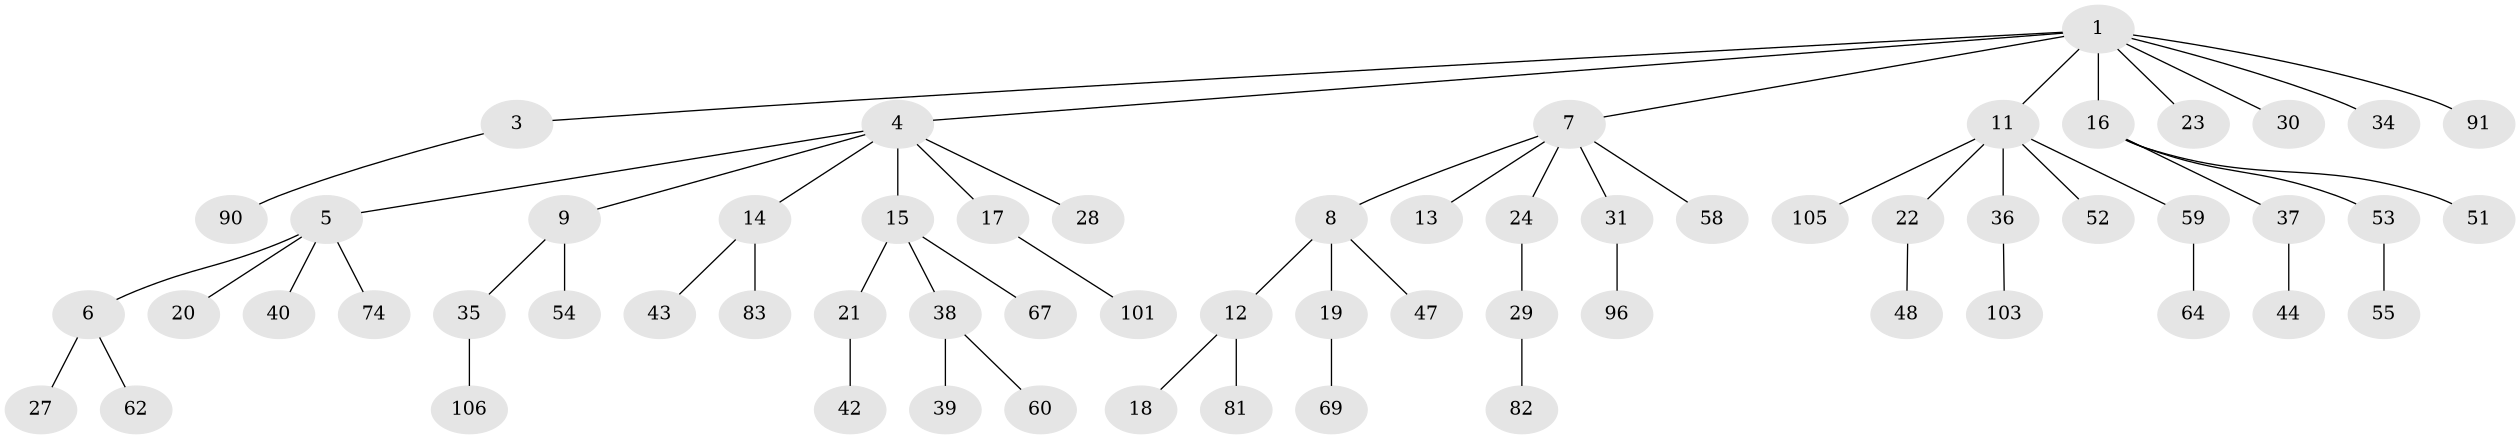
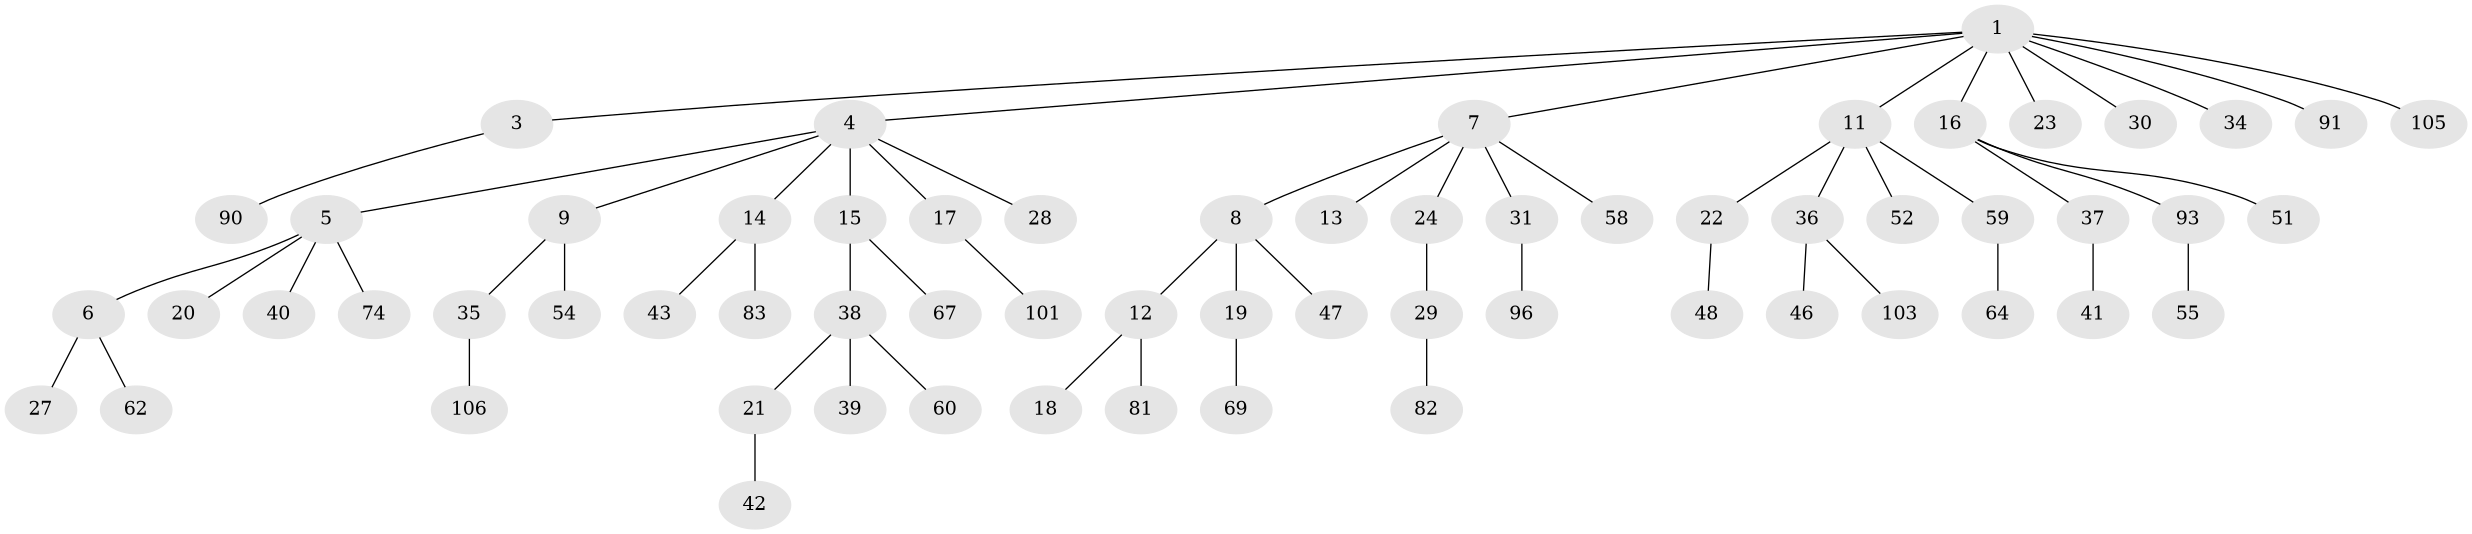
edge "11" -- "105": now "1" -- "105"
node "53": label "53" -> "93"
edge "15" -- "21": now "38" -- "21"
node "46": added
node "44": label "44" -> "41"
